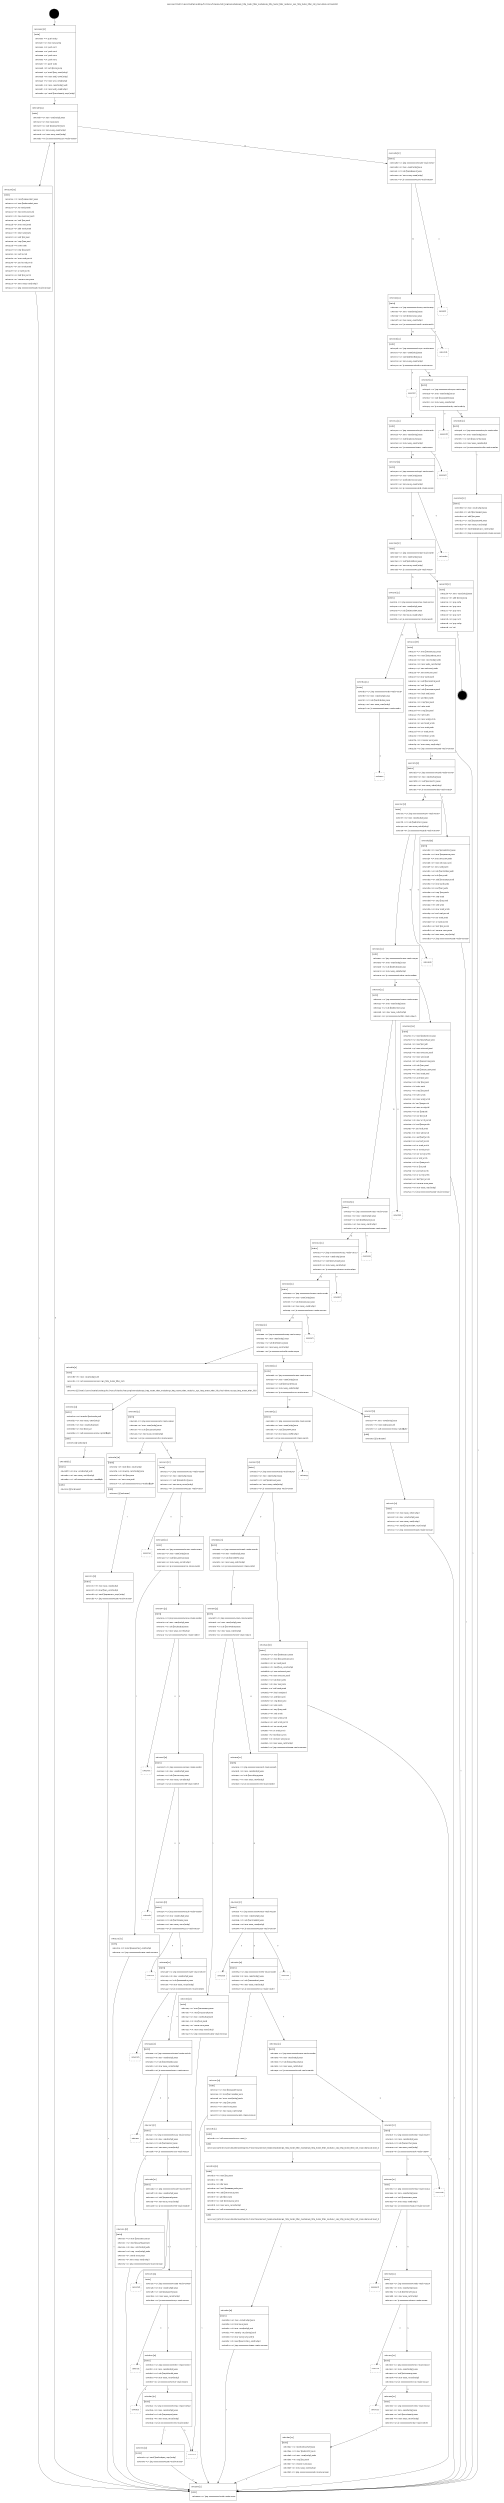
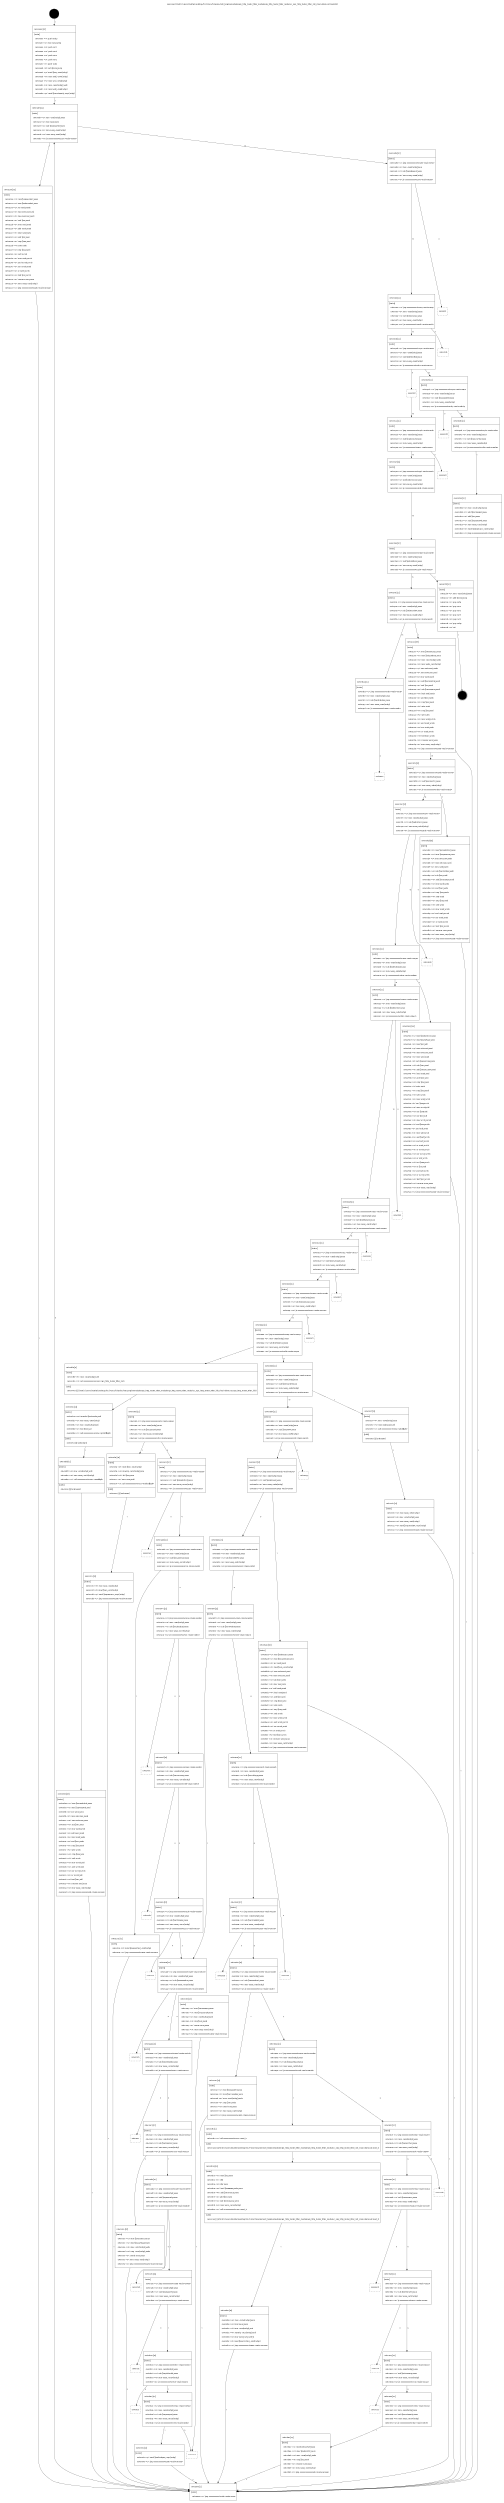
node "0x4022d8": removed
edge "0x4018ff [25]" -> "0x401c97 [27]": now "0x4018ff [25]" -> "0x401a8f [25]"
node "0x401dee [84]": added
edge "0x401931 [25]" -> "0x401e4e": now "0x401918 [25]" -> "0x401e4e"
